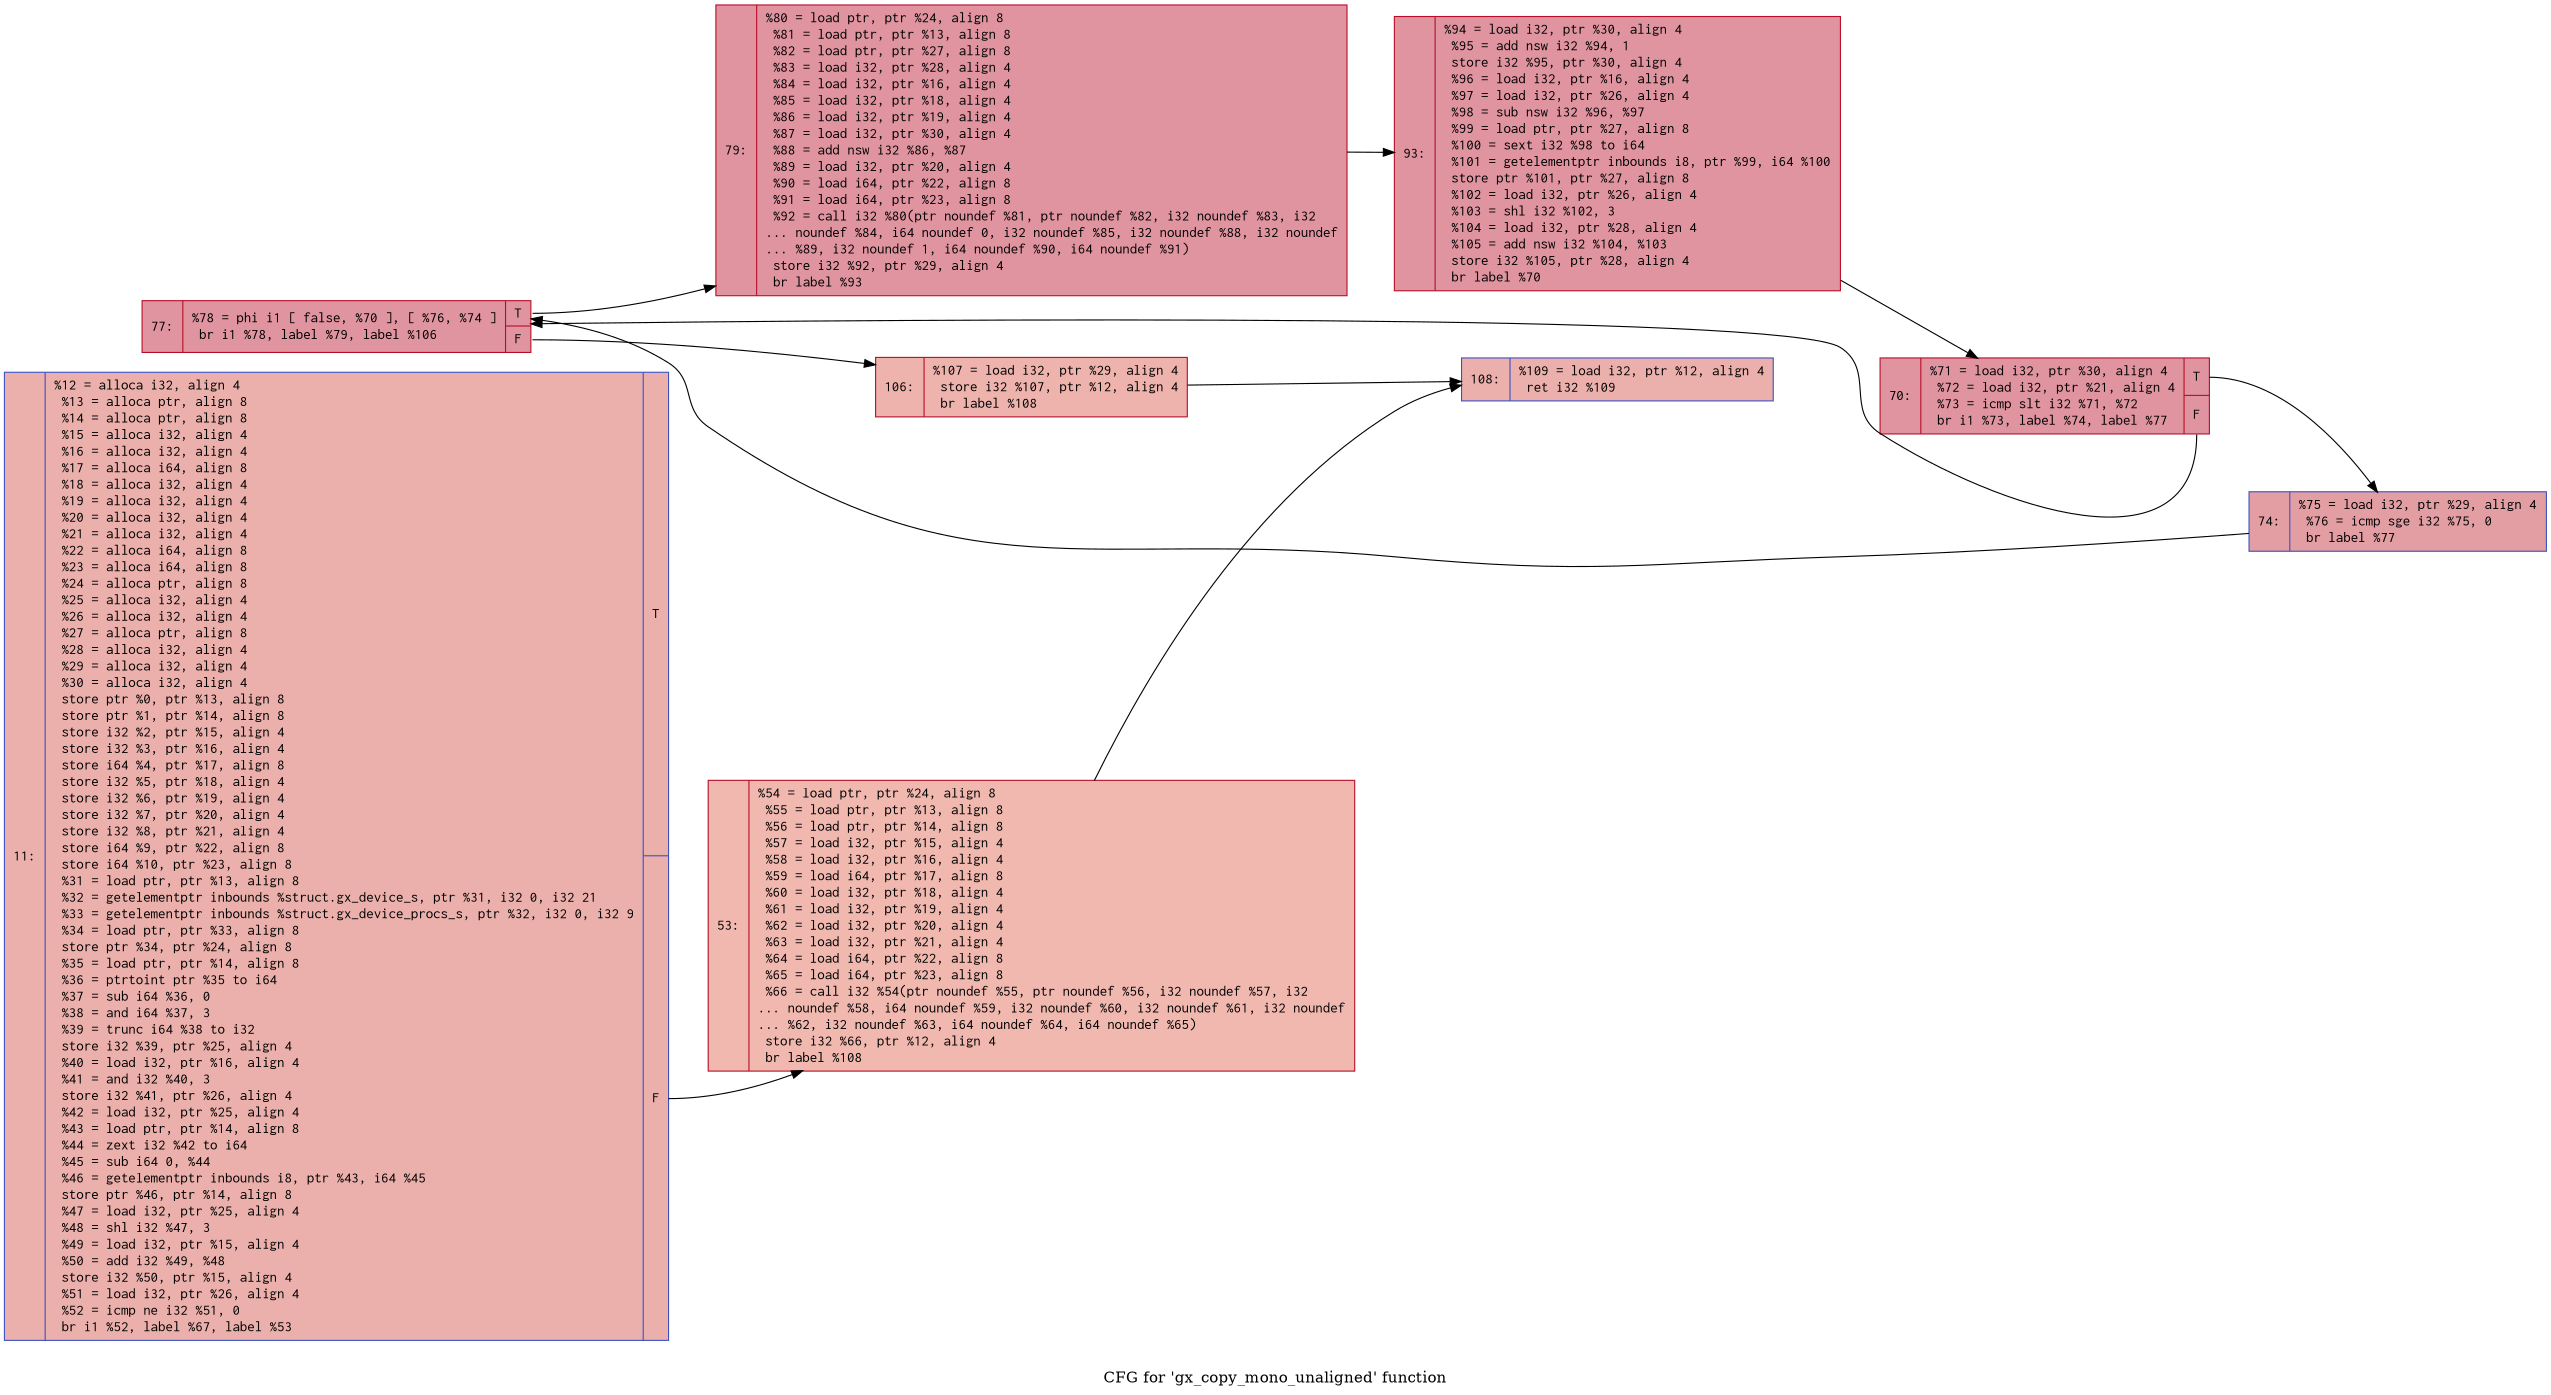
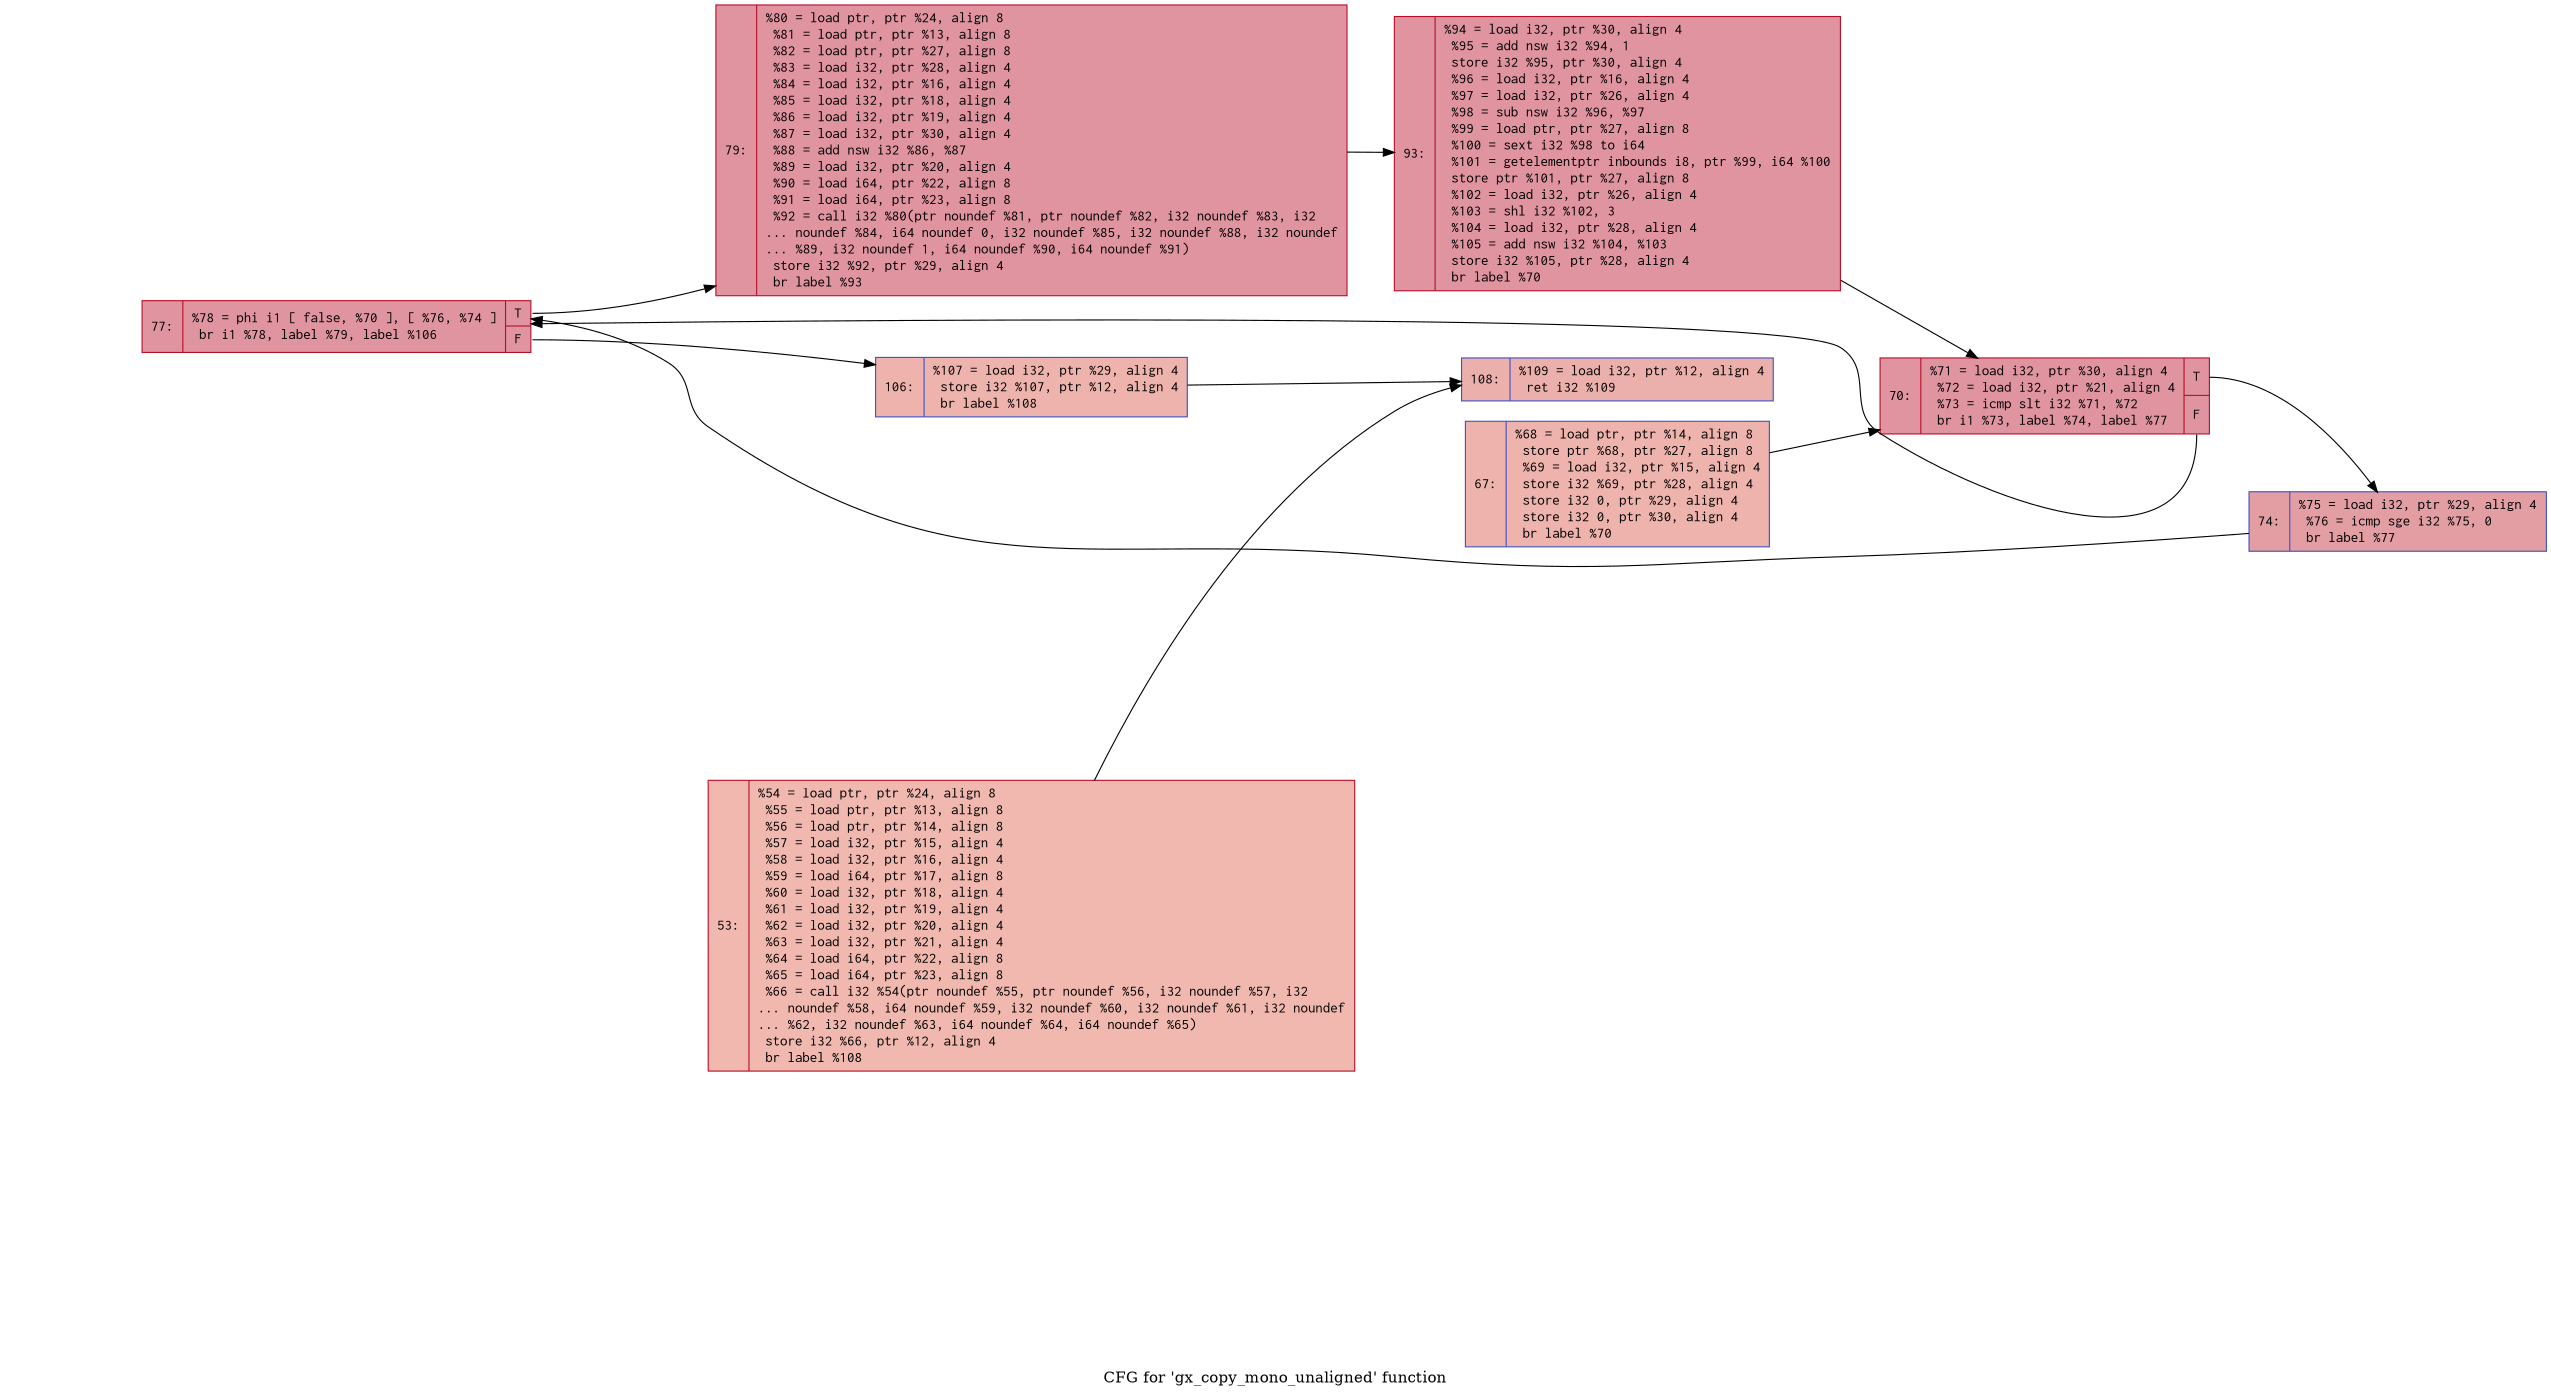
node "106:": color #b70d28ff -> #3d50c3ff
node "67:": added
node "11:": removed
